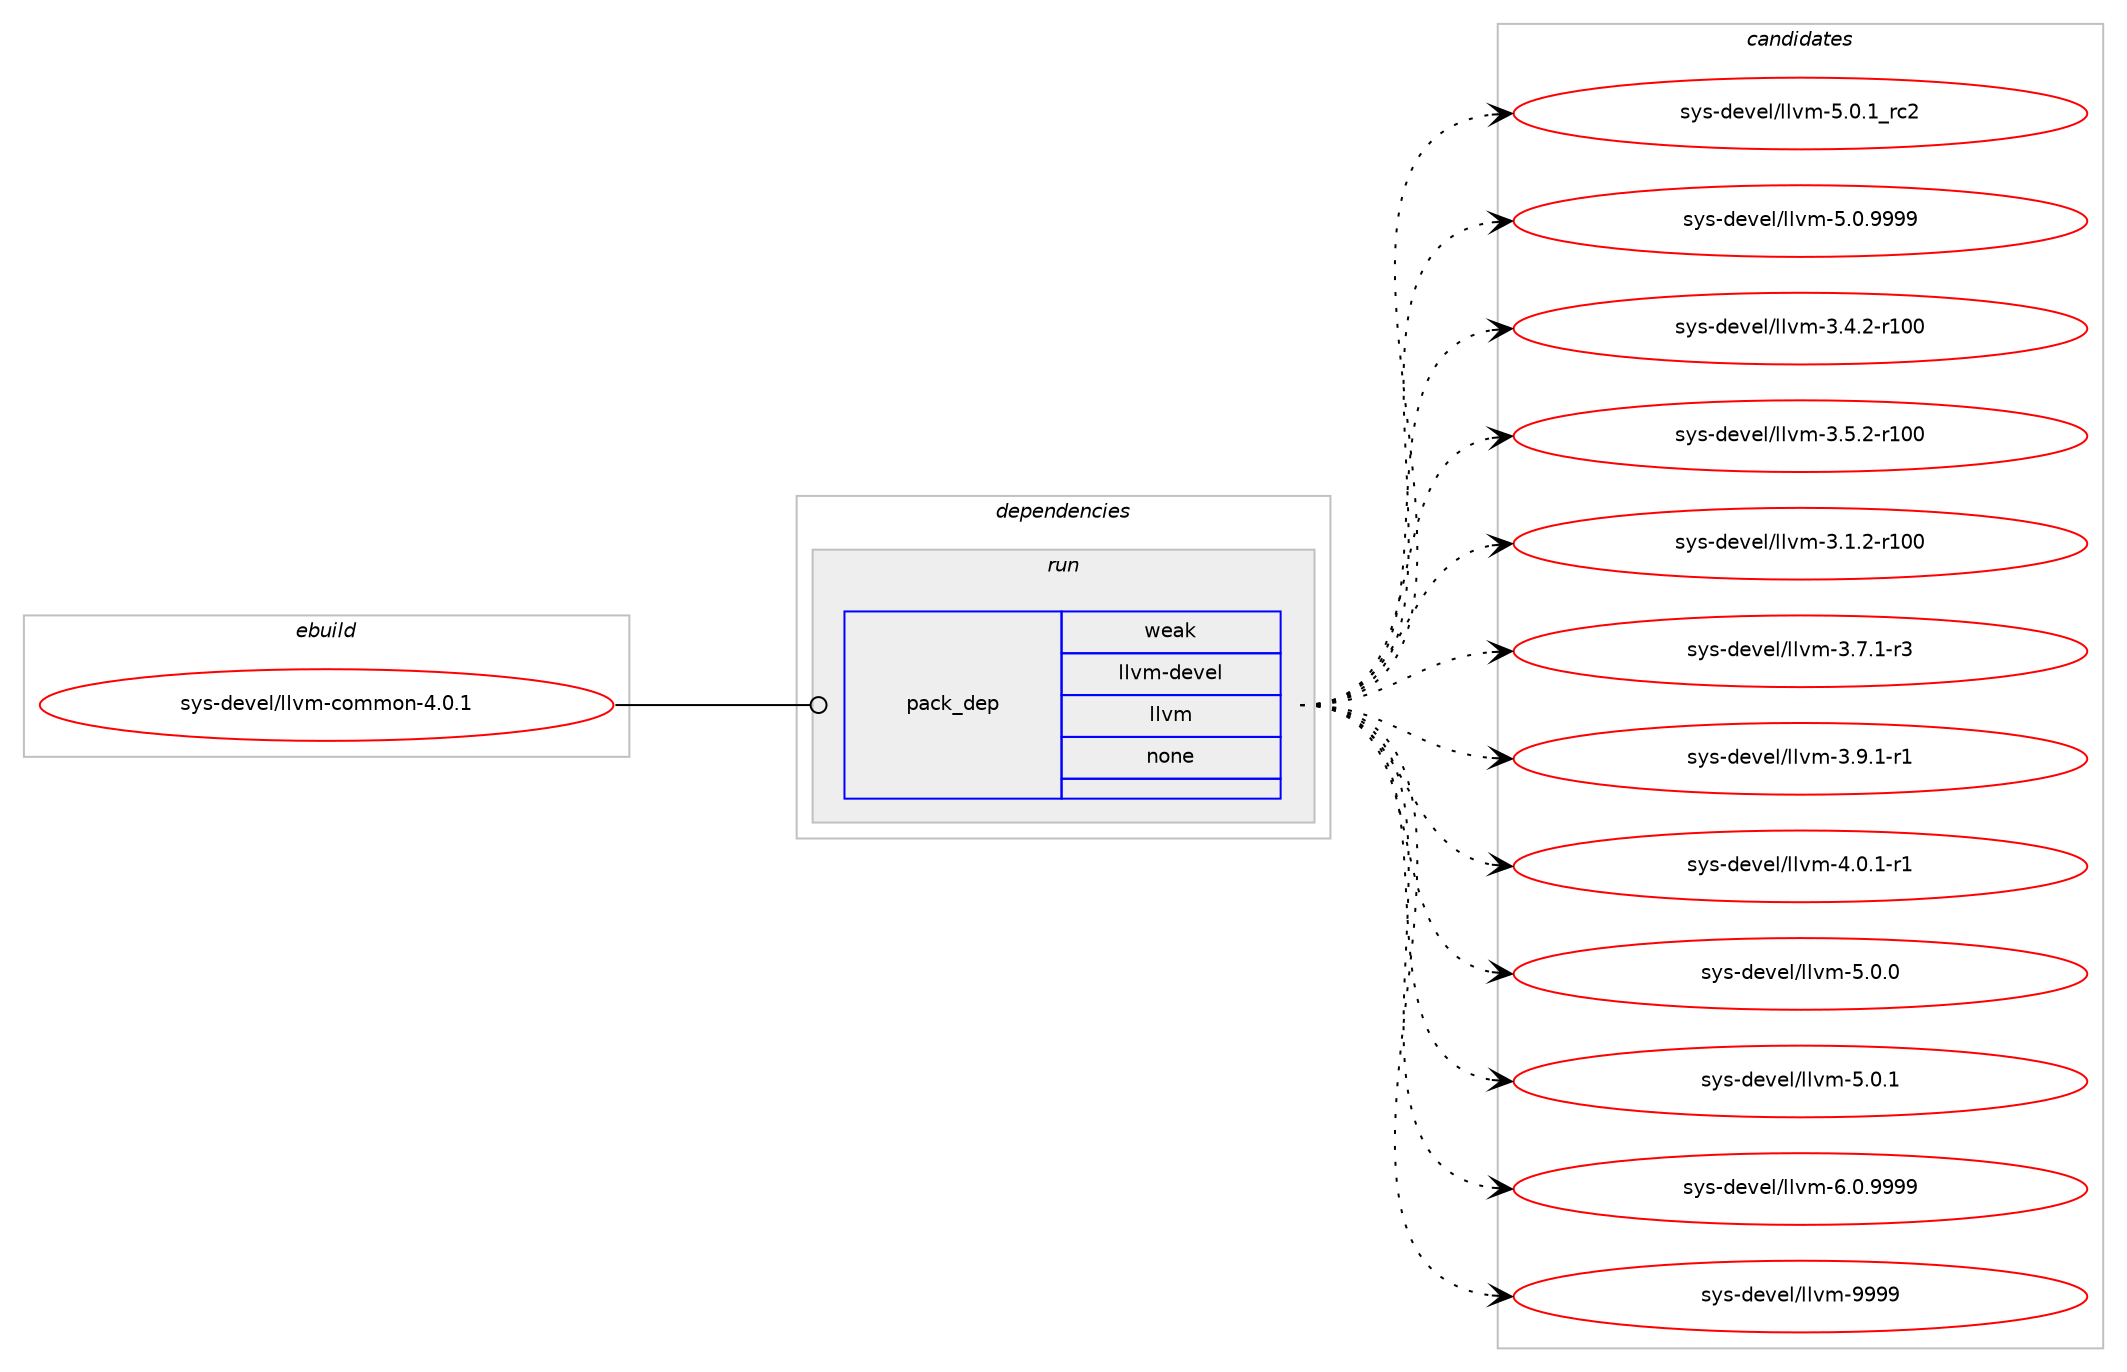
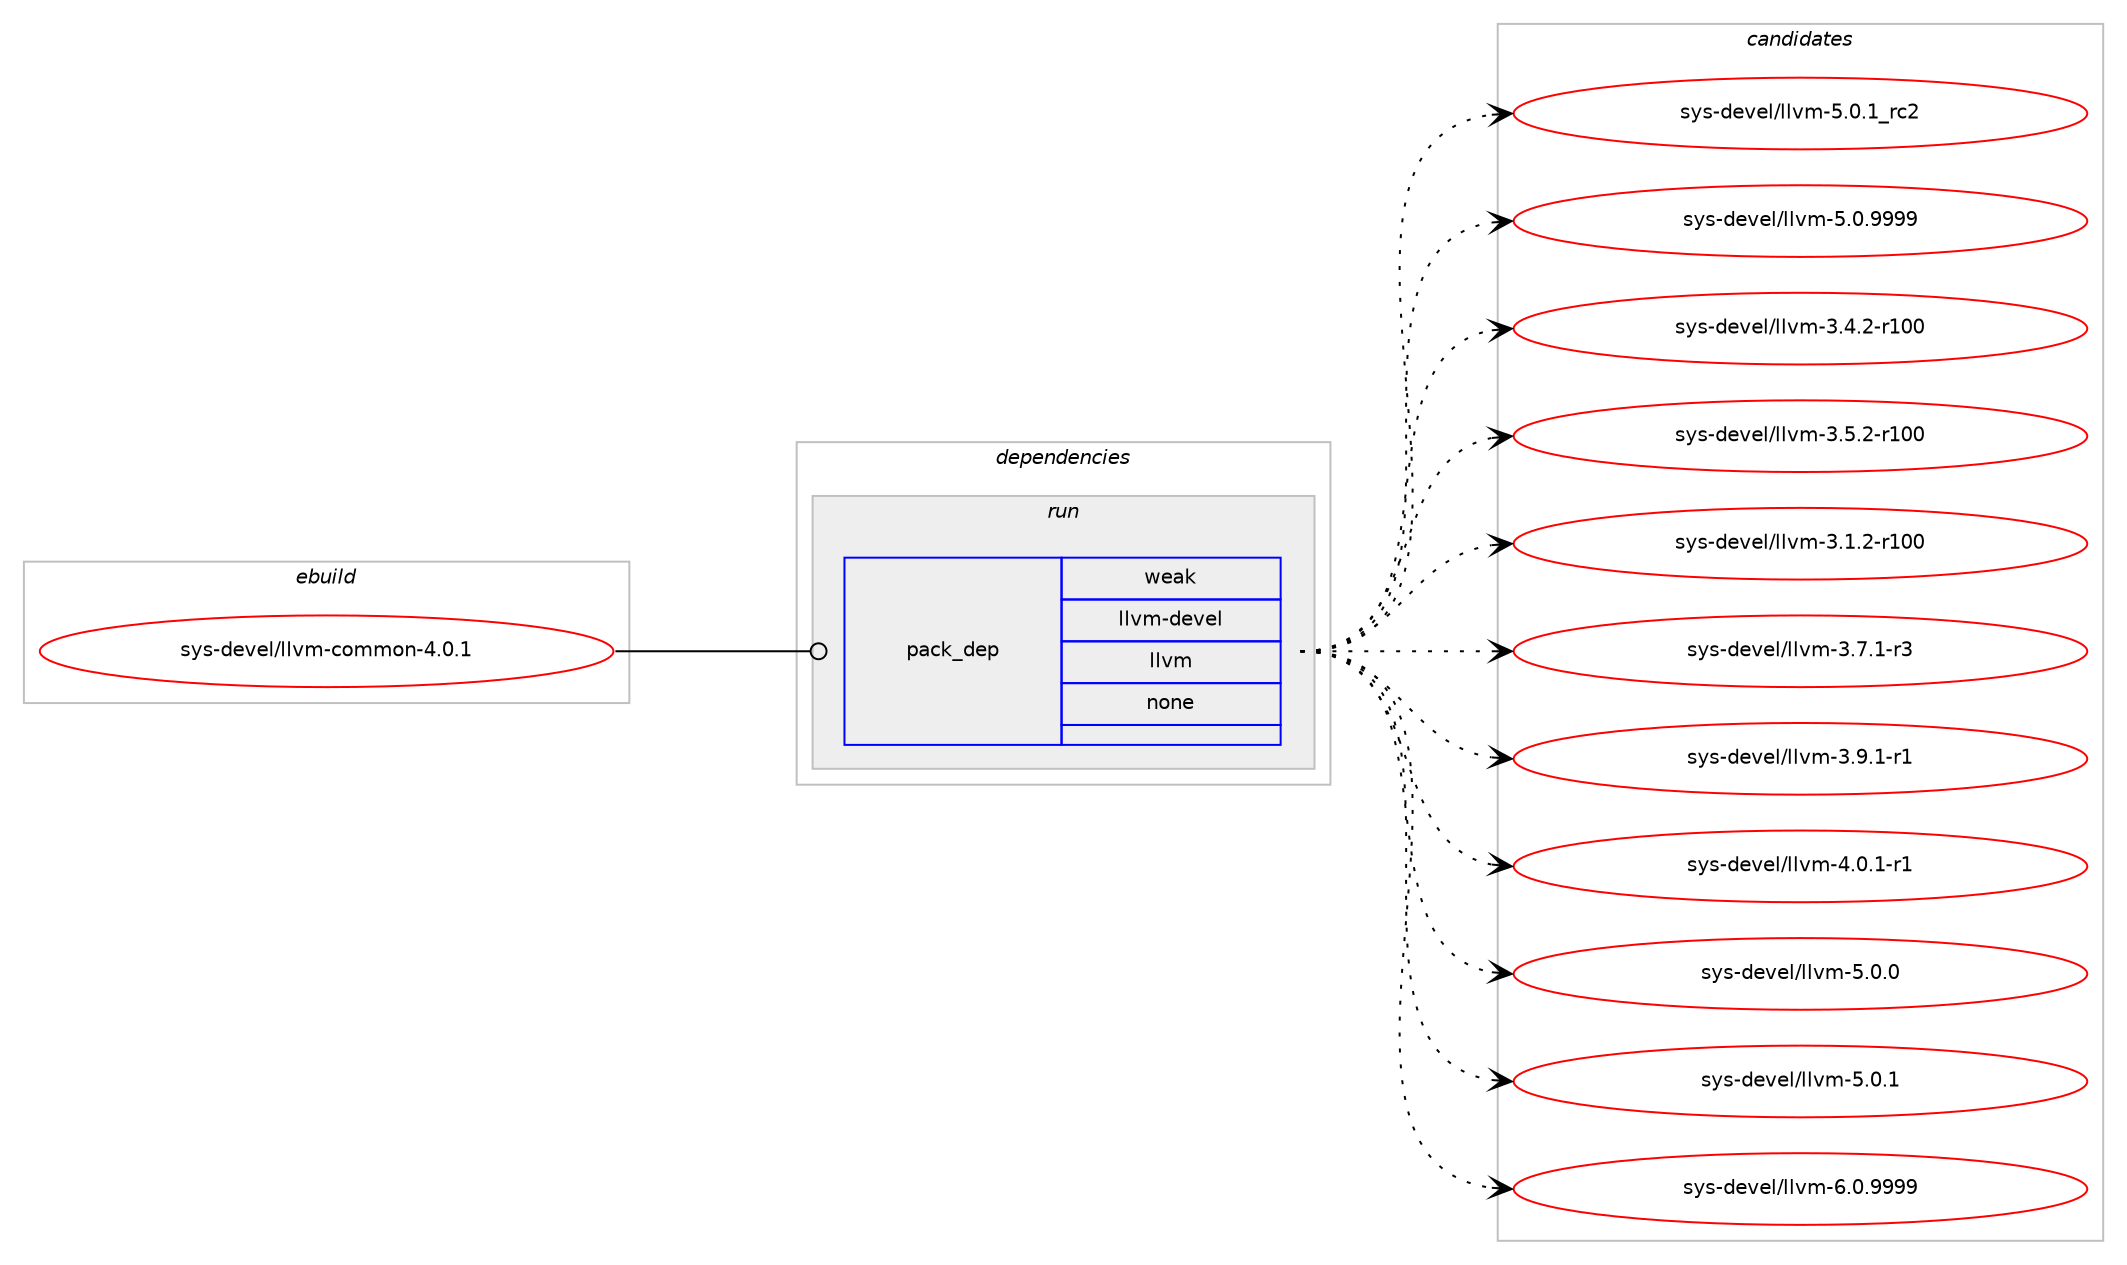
node "sys-devel/llvm-9999": removed
